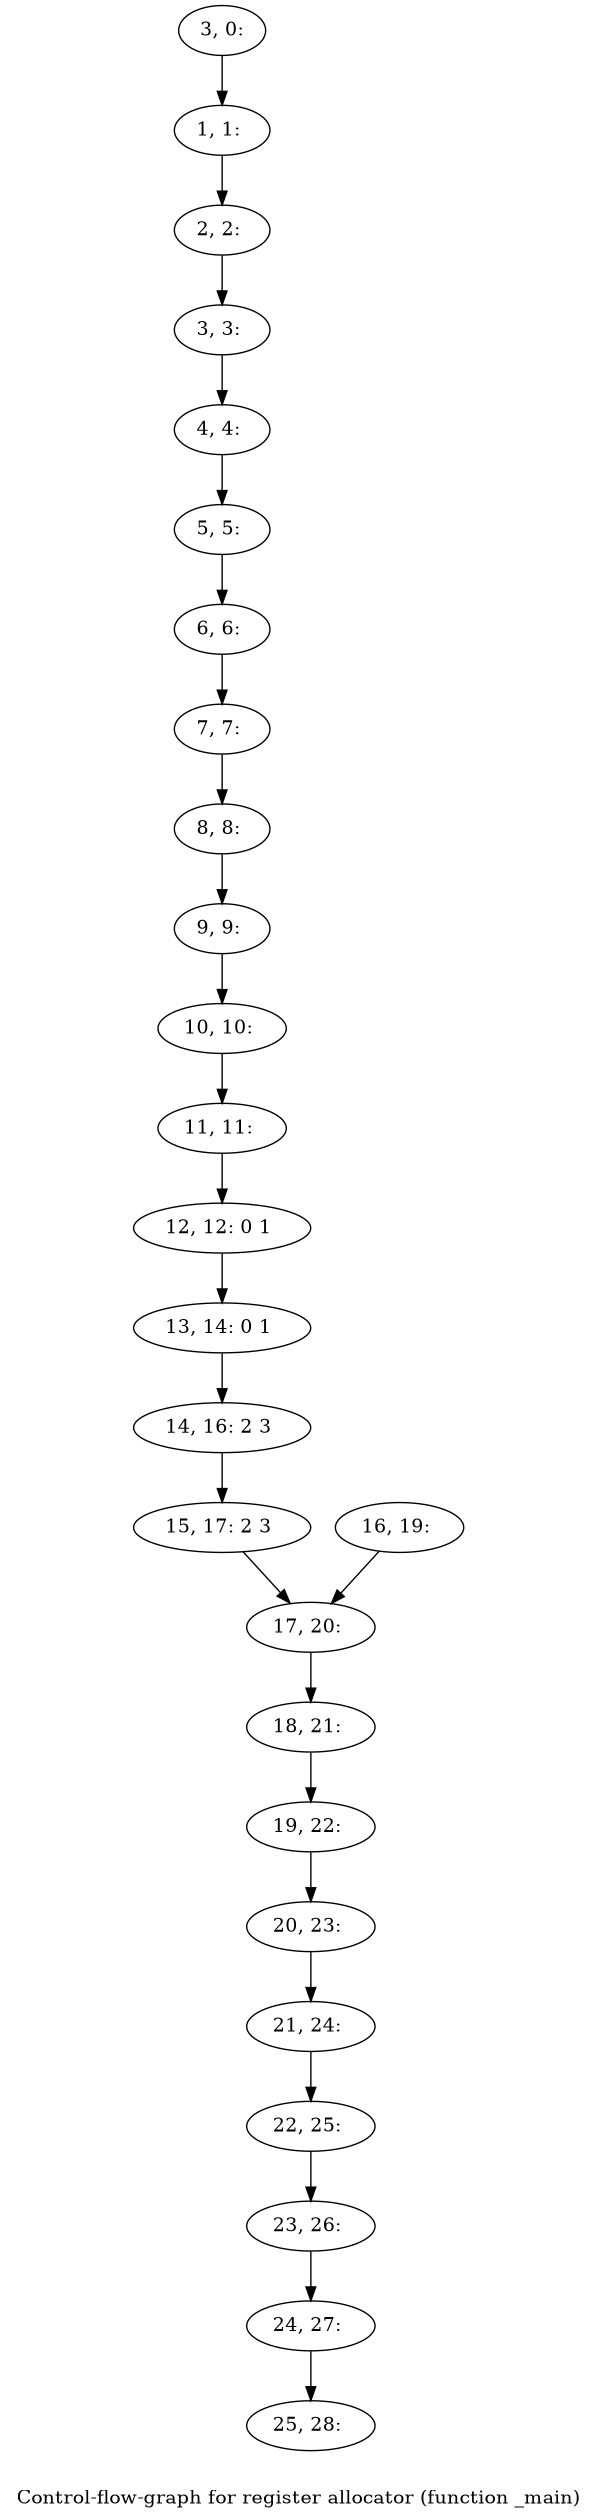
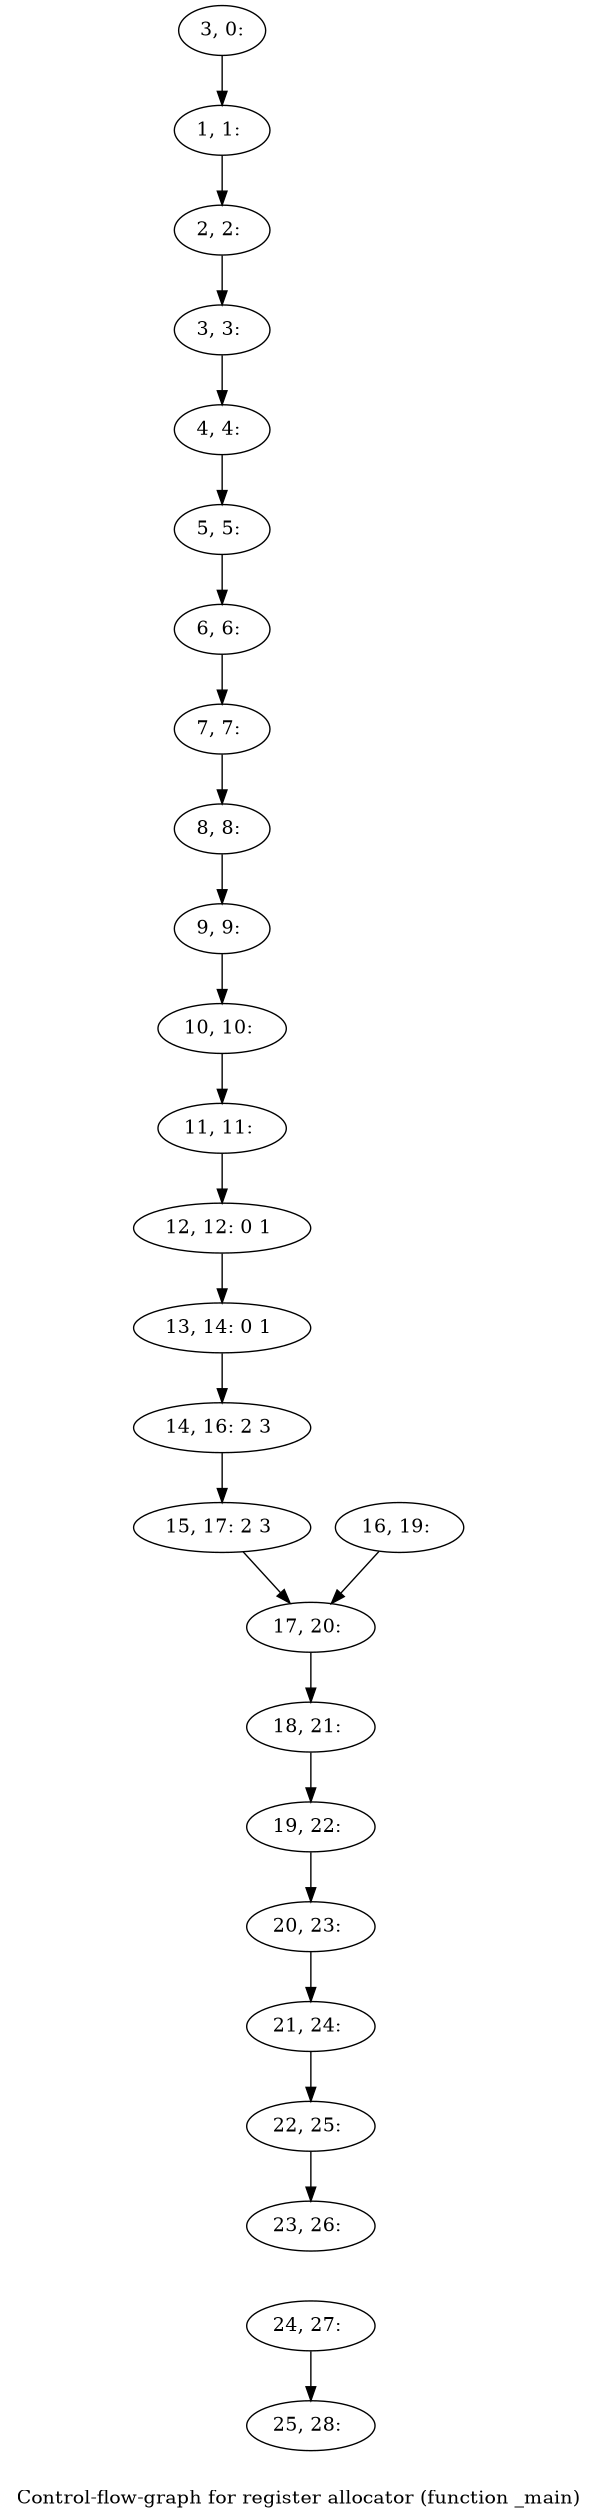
edge "23, 26:" -> "24, 27:": removed
